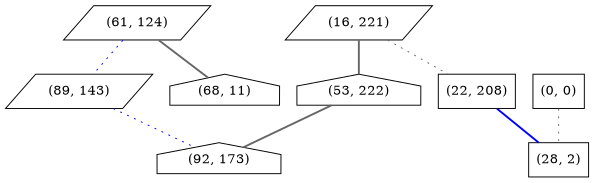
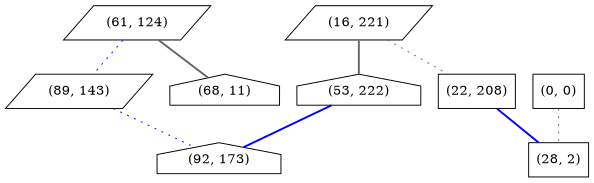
edge "(53, 222)" -- "(92, 173)": color gray40 -> blue
